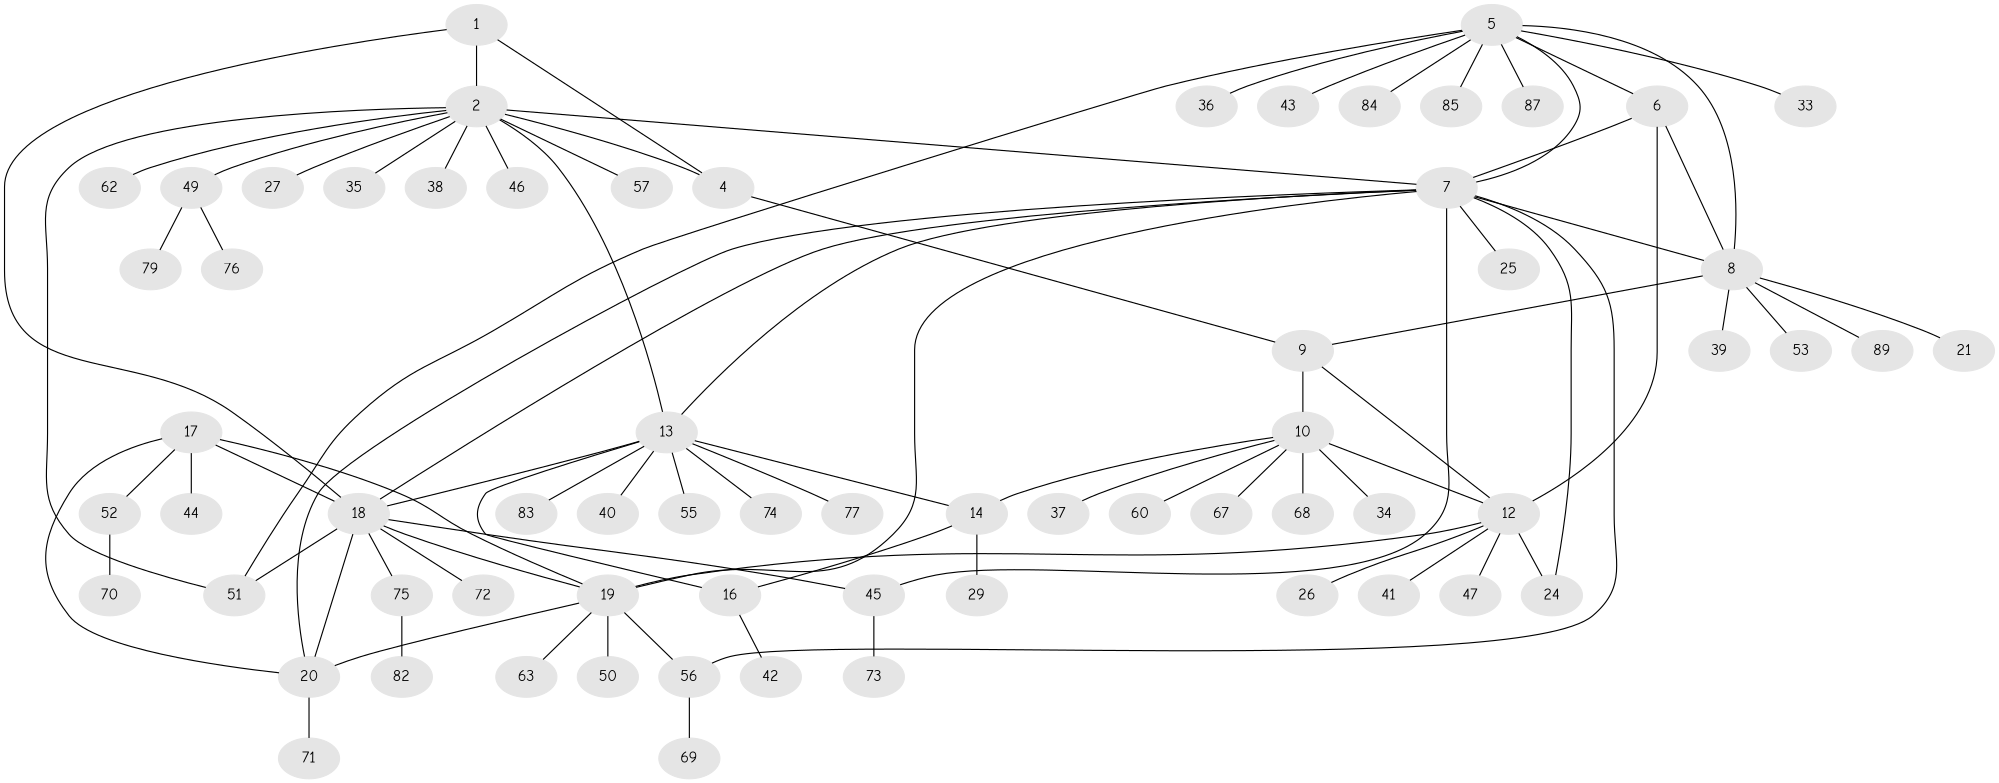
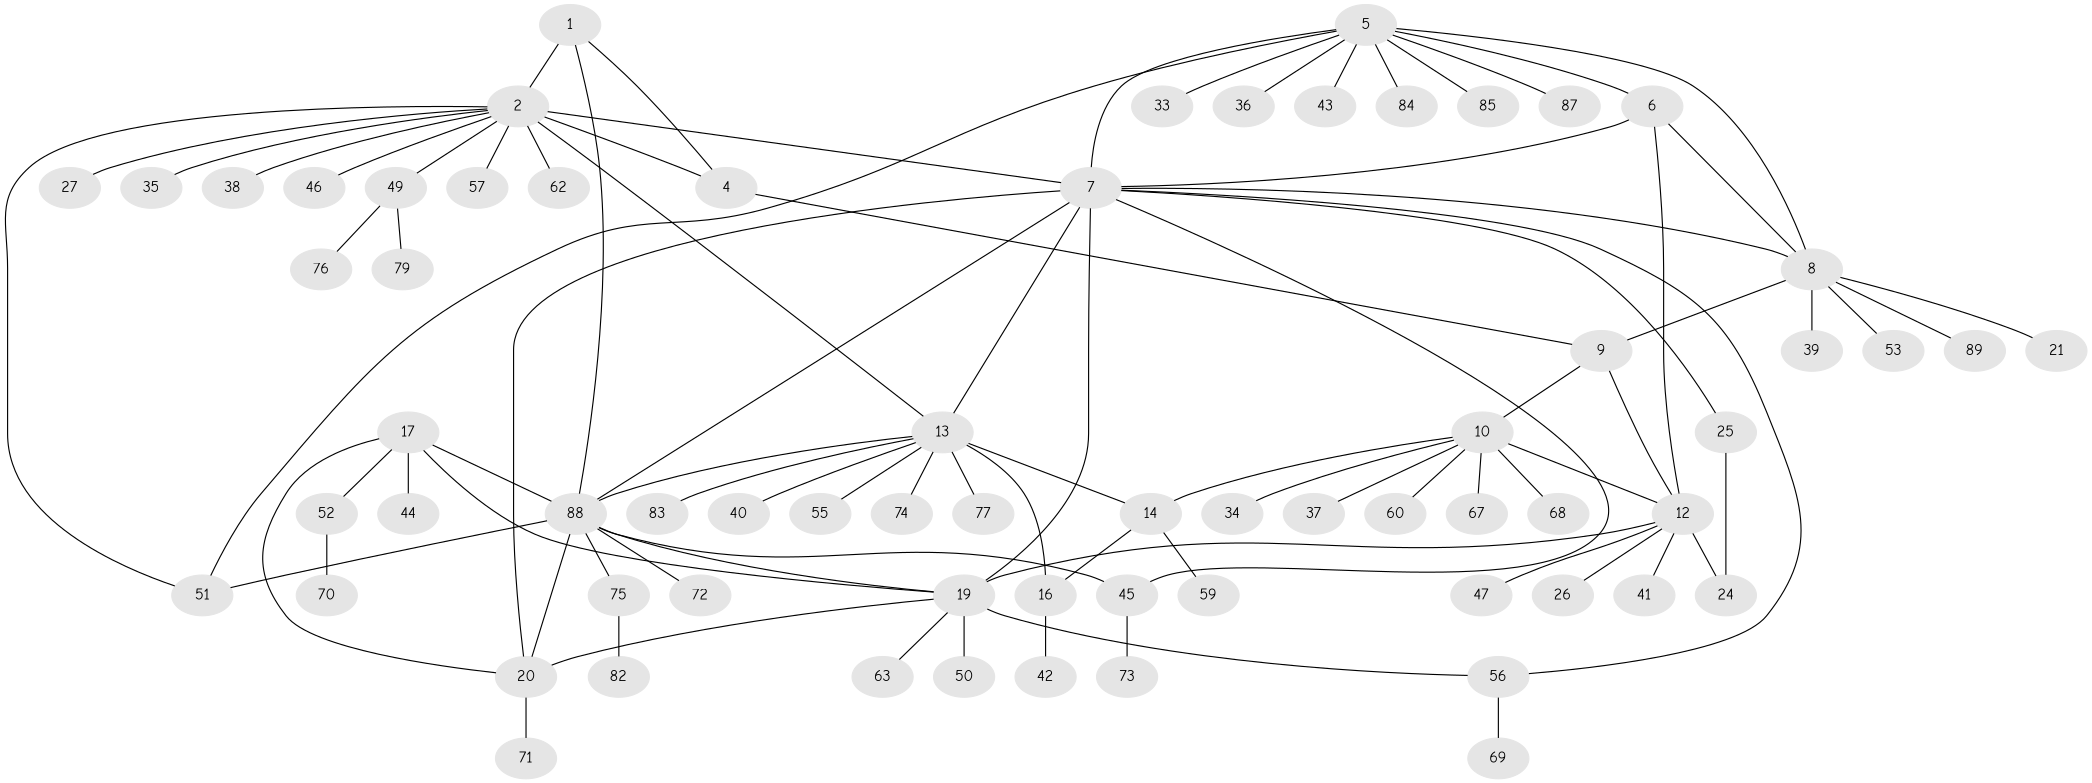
edge "7" -- "24": now "25" -- "24"
node "18": label "18" -> "88"
node "29": label "29" -> "59"
